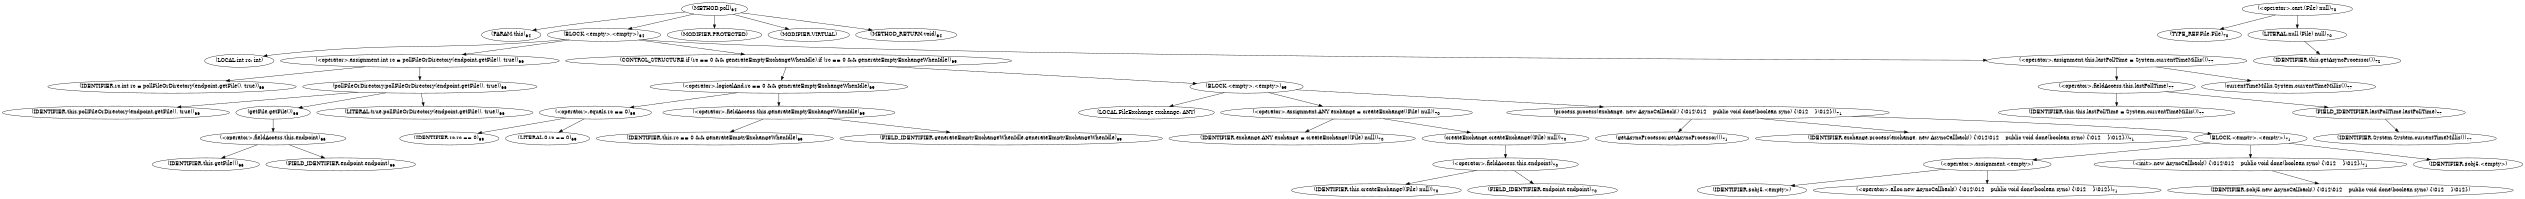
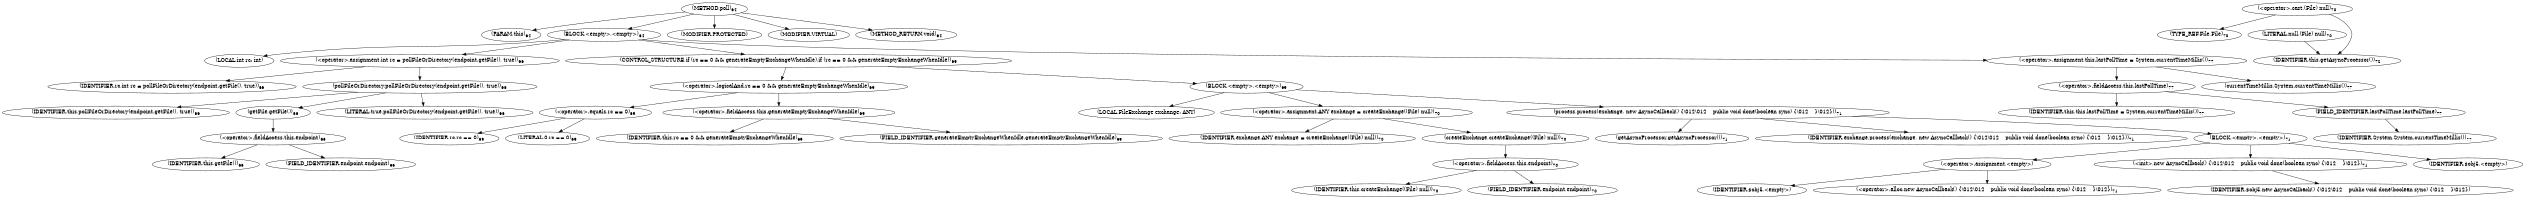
edge "(<operator>.cast,(File) null)" -> "(LITERAL,null,(File) null)": now "(<operator>.cast,(File) null)" -> "(IDENTIFIER,this,getAsyncProcessor())"
